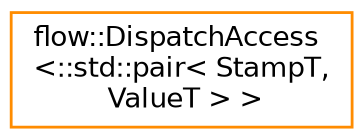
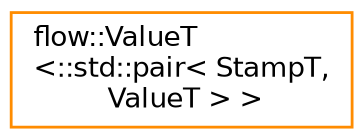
node "flow::DispatchAccess <::std::pair< StampT, ValueT > >": label "flow::DispatchAccess <::std::pair< StampT, ValueT > >" -> "flow::ValueT <::std::pair< StampT, ValueT > >"
